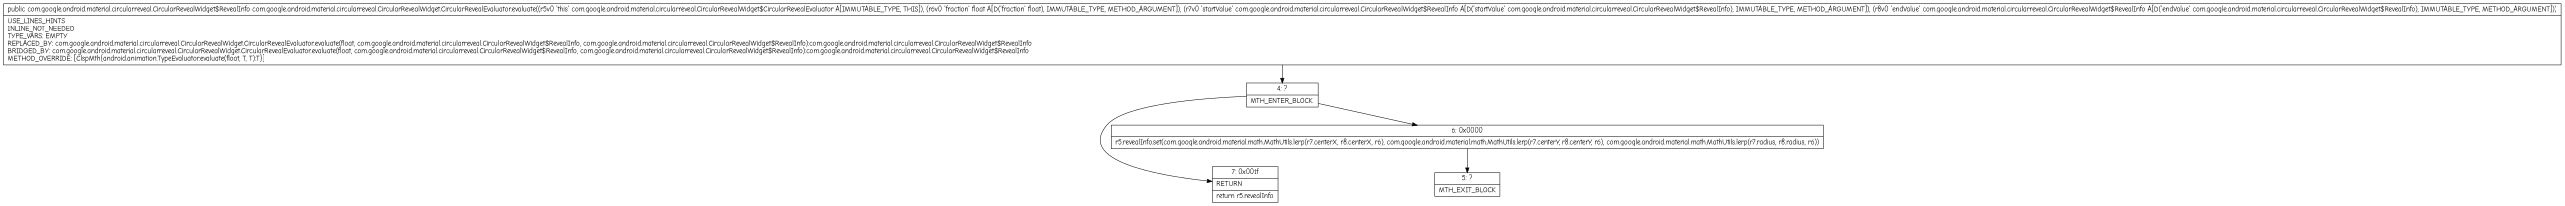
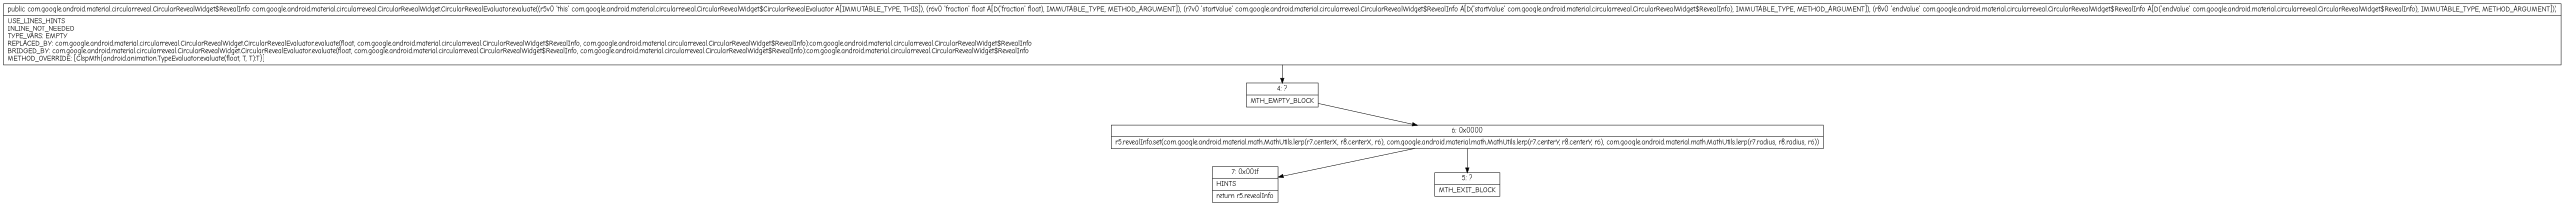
node "4: ?": text "MTH_ENTER_BLOCK" -> "MTH_EMPTY_BLOCK"
edge "4: ?" -> "7: 0x001f": now "6: 0x0000" -> "7: 0x001f"
node "7: 0x001f": text "RETURN" -> "HINTS"
